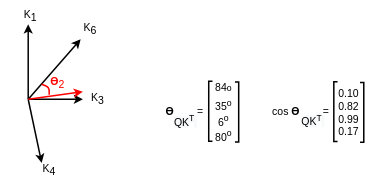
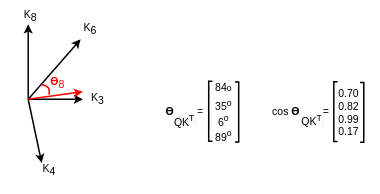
node "K1": label "K1" -> "K8"
node "ϴ2": label "ϴ2" -> "ϴ8"
node "84o 35o 6o 80o": label "84o 35o 6o 80o" -> "84o 35o 6o 89o"
node "0.10 0.82 0.99 0.17": label "0.10 0.82 0.99 0.17" -> "0.70 0.82 0.99 0.17"
